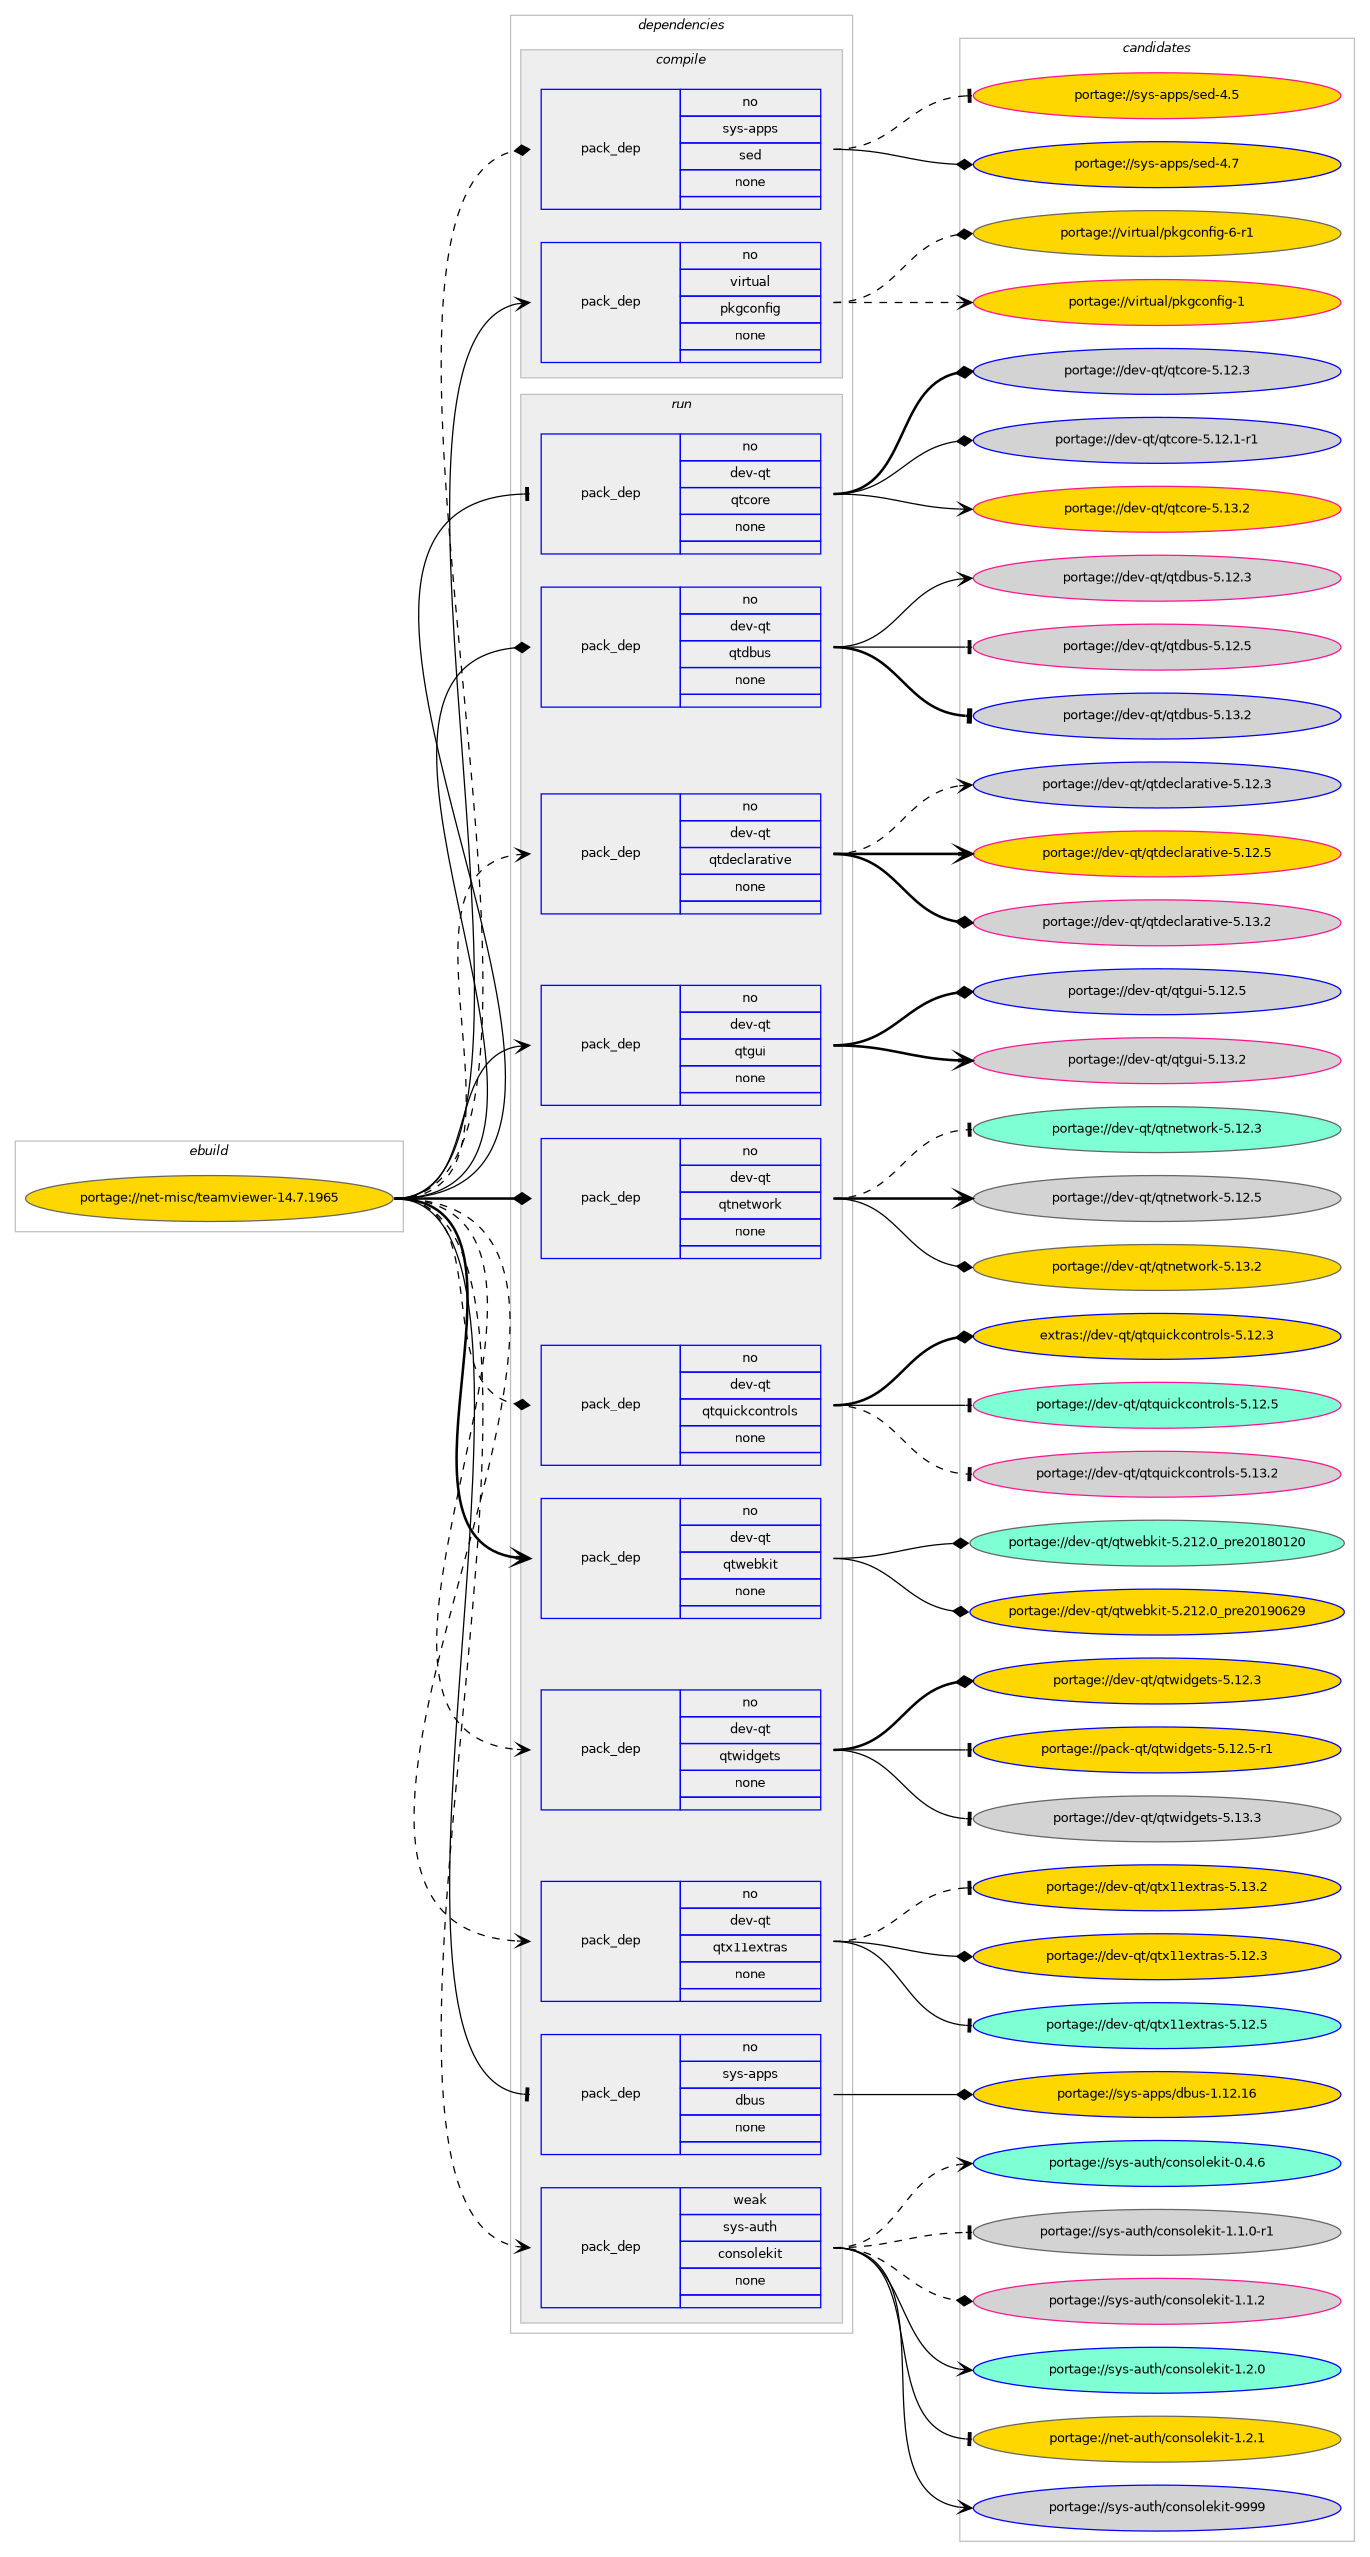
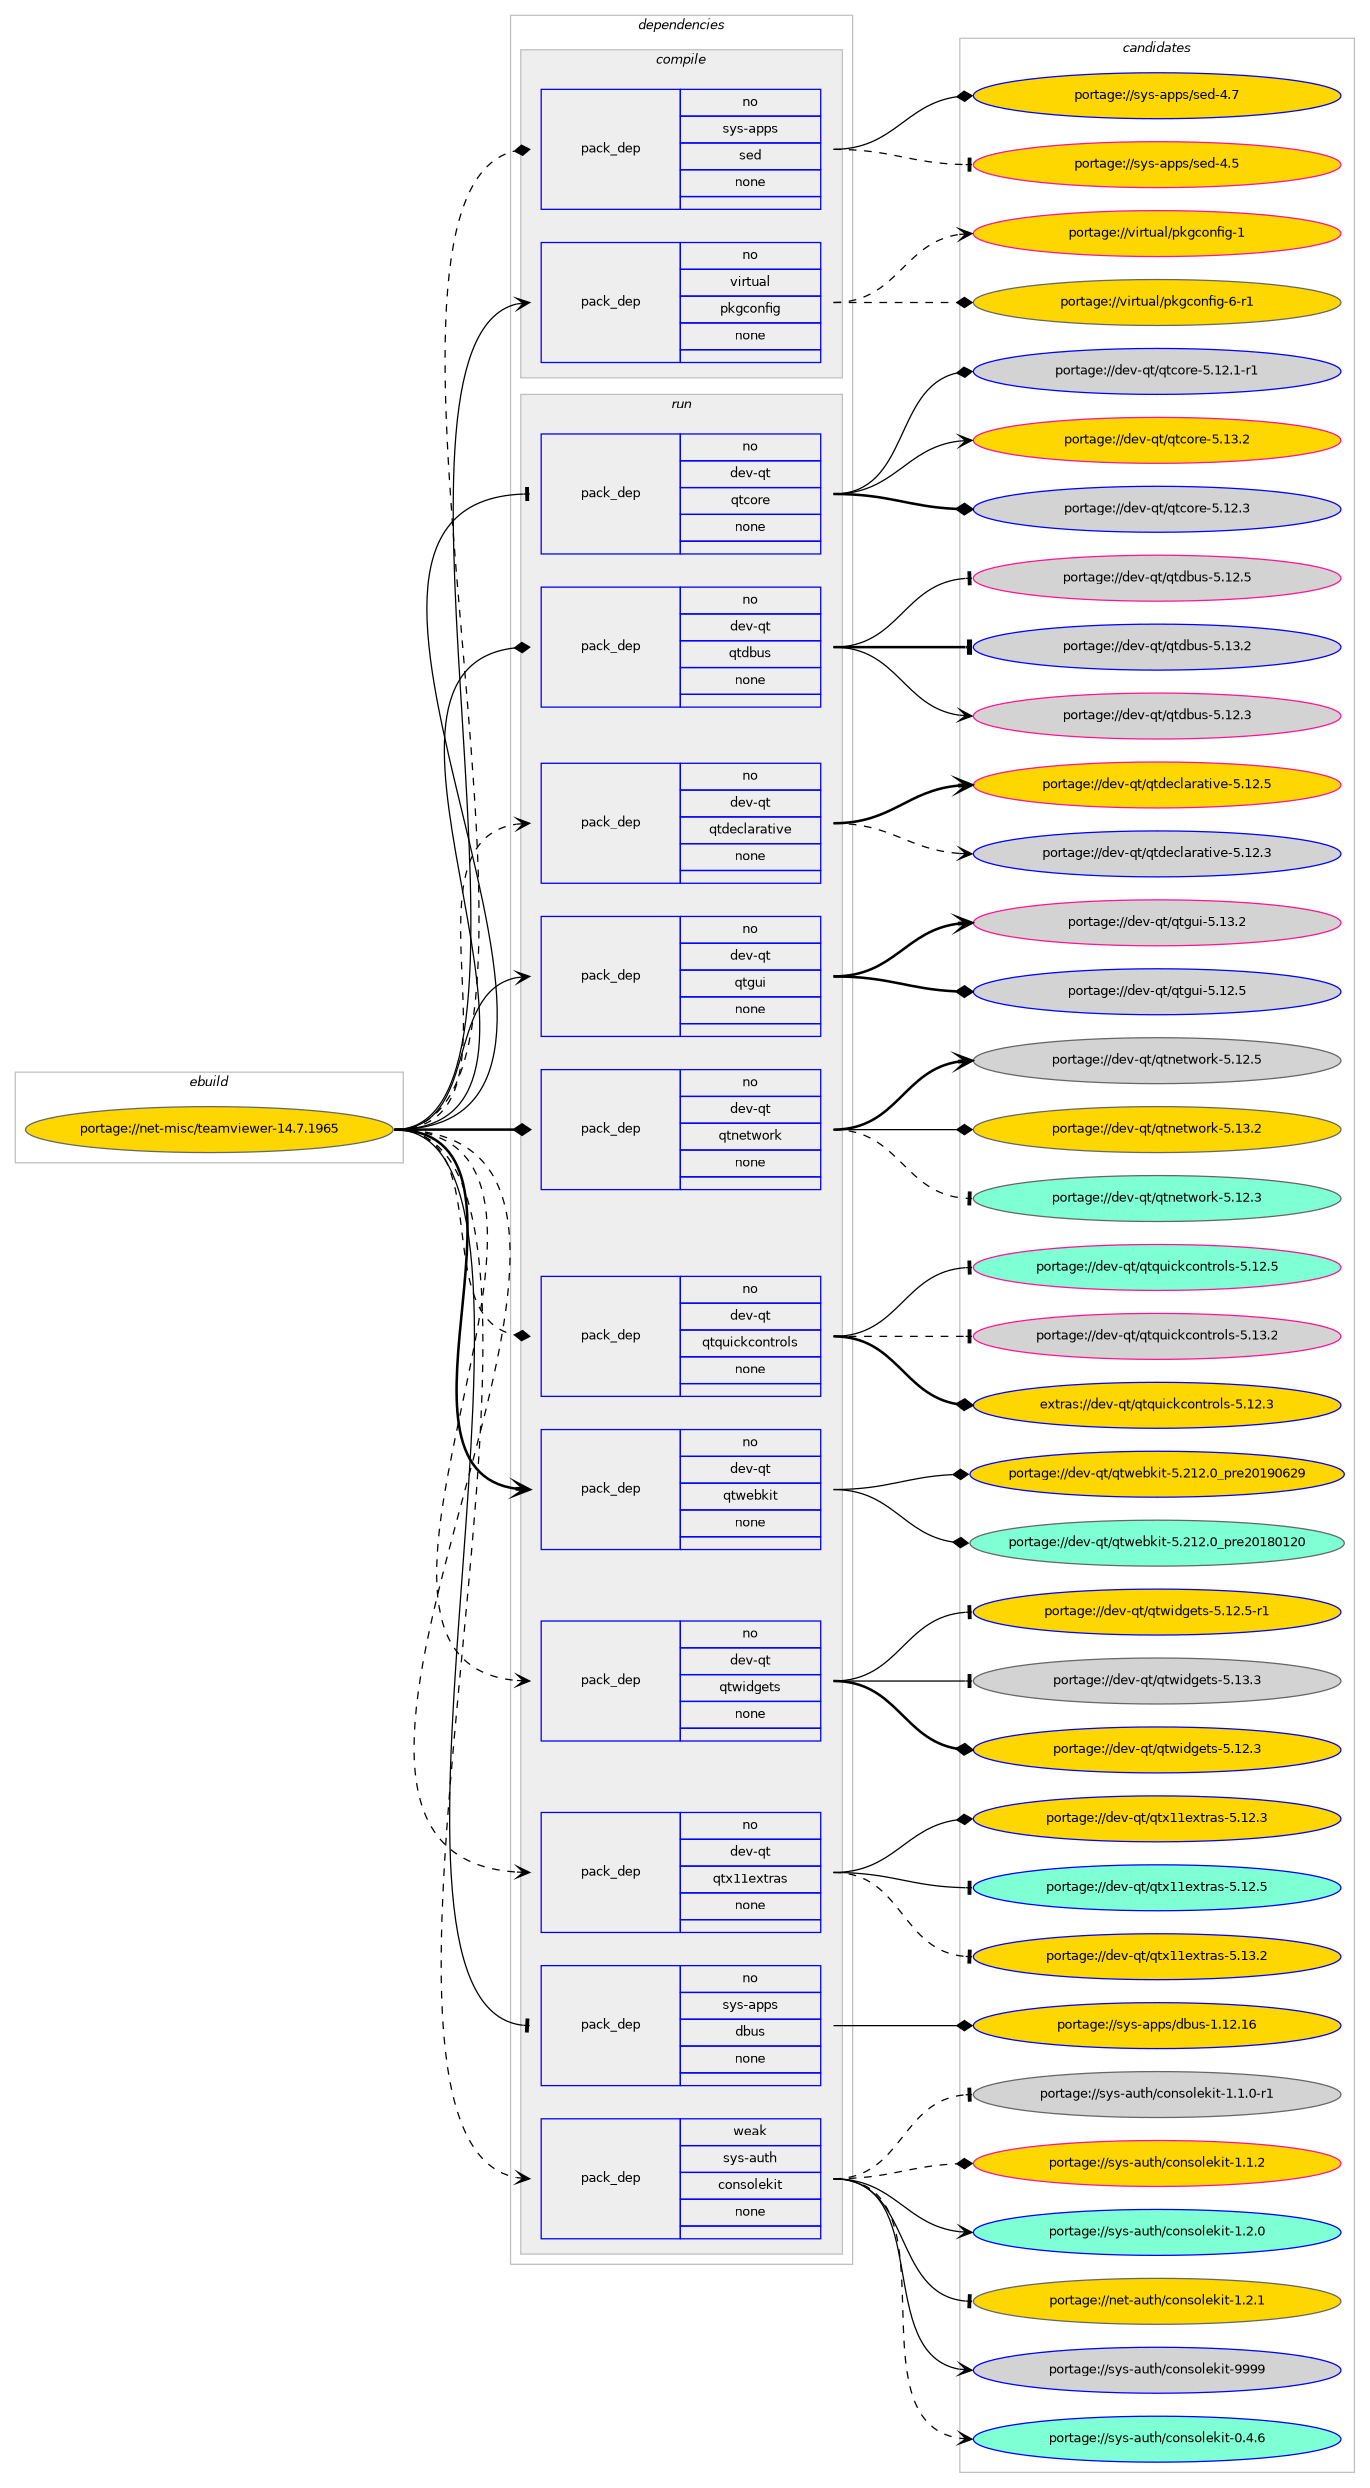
node "portage://dev-qt/qtdeclarative-5.13.2": removed
node "portage://pack-qt/qtwidgets-5.12.5-r1": label "portage://pack-qt/qtwidgets-5.12.5-r1" -> "portage://dev-qt/qtwidgets-5.12.5-r1"
node "portage://sys-auth/consolekit-1.1.2": fillcolor lightgrey -> gold
